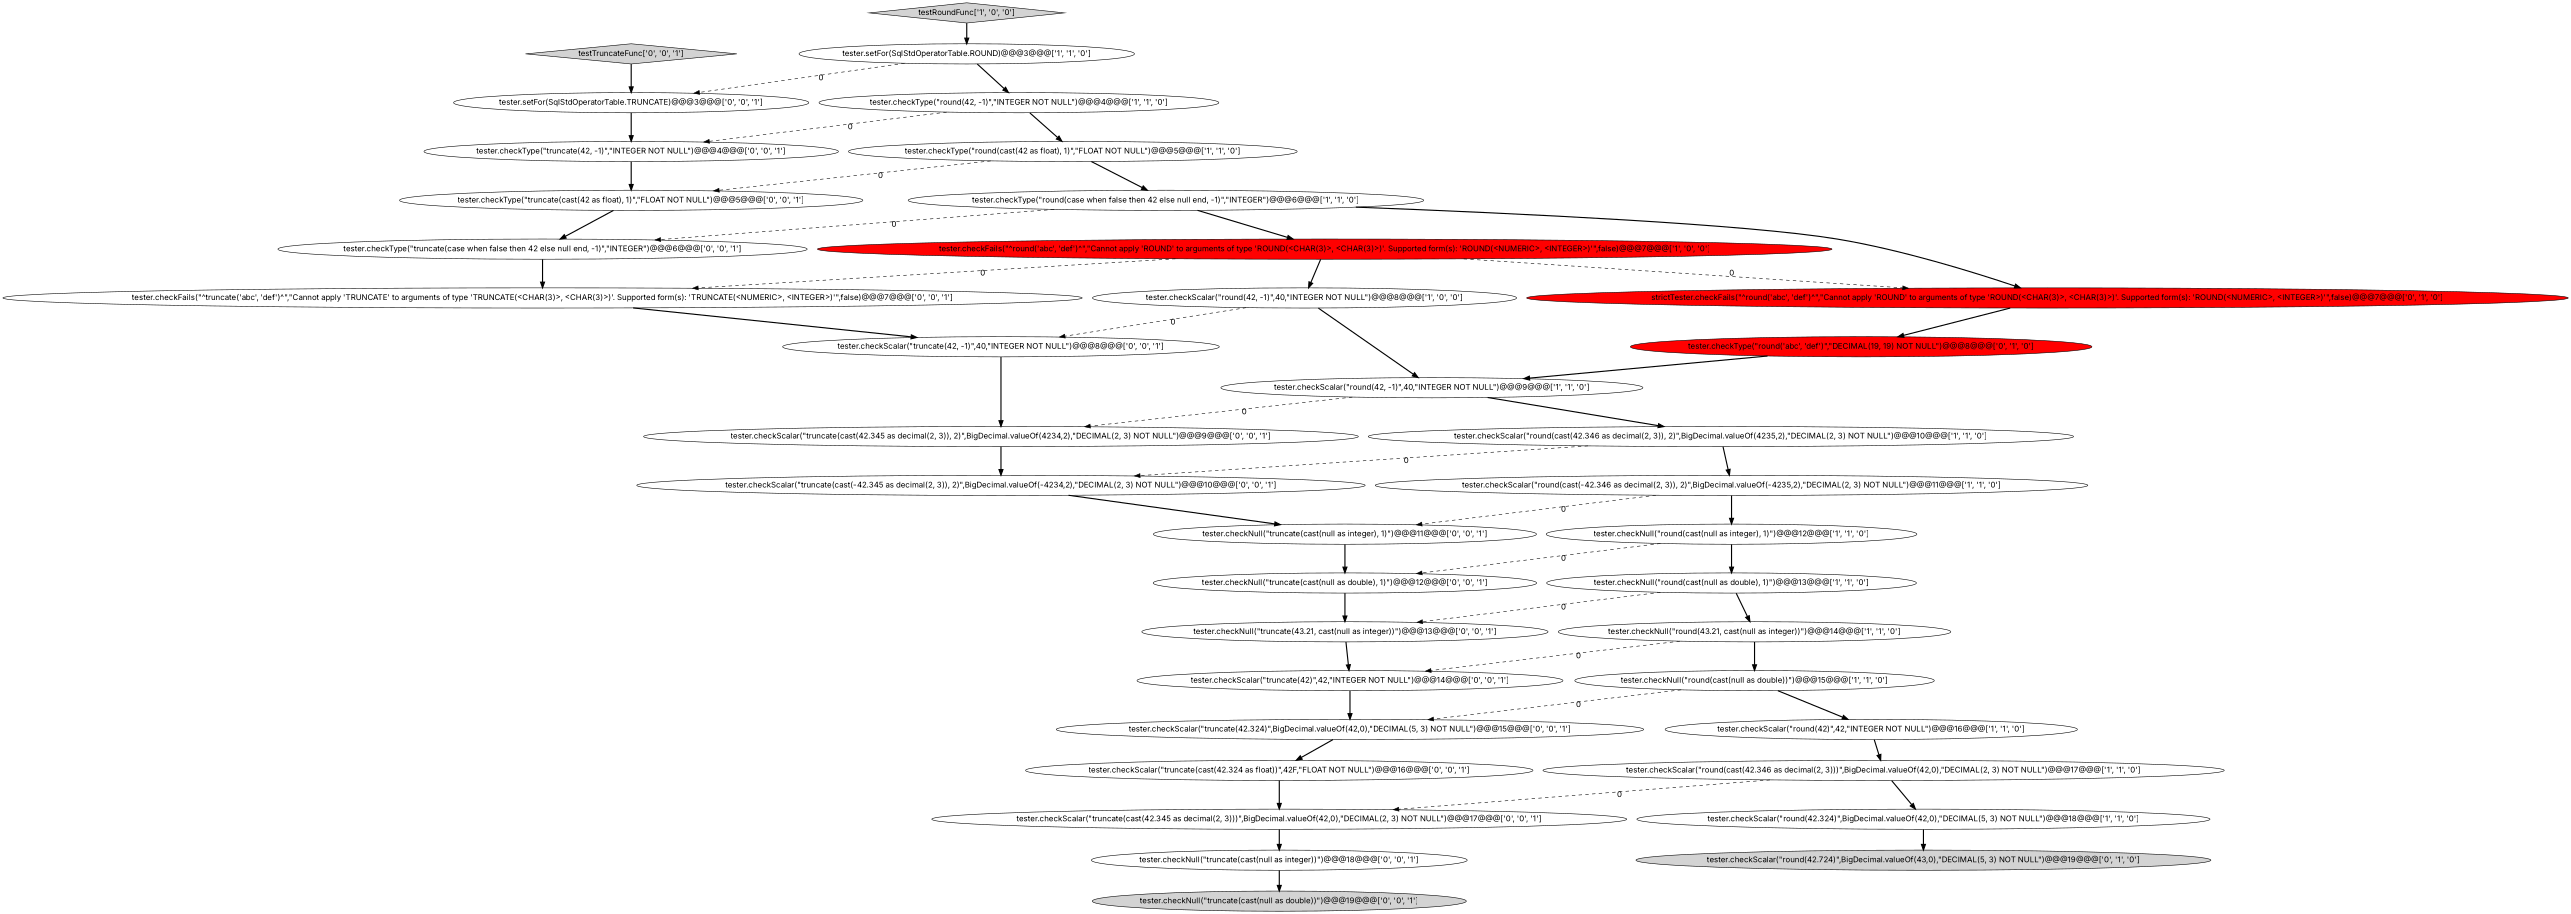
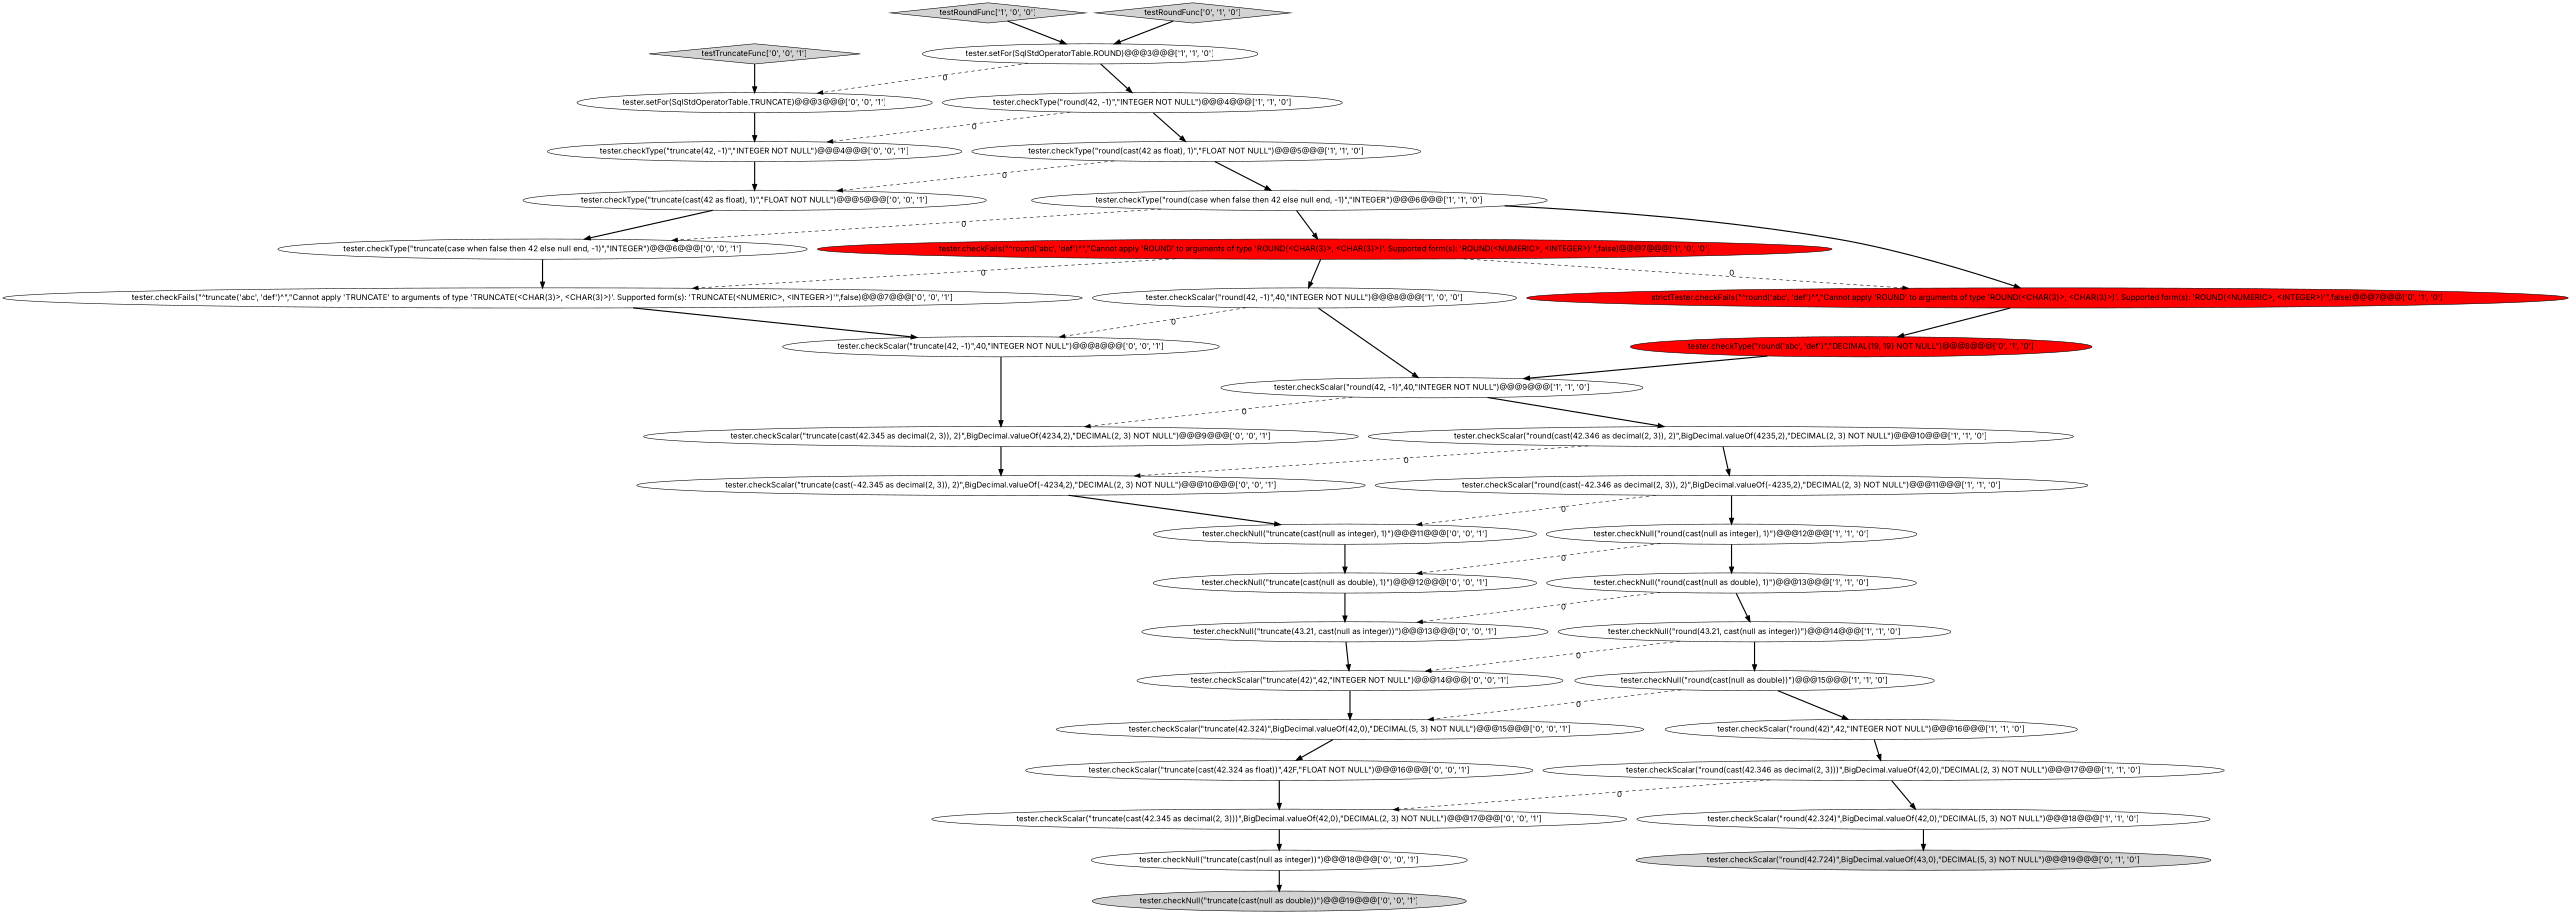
node "testRoundFunc['0', '1', '0']": added
